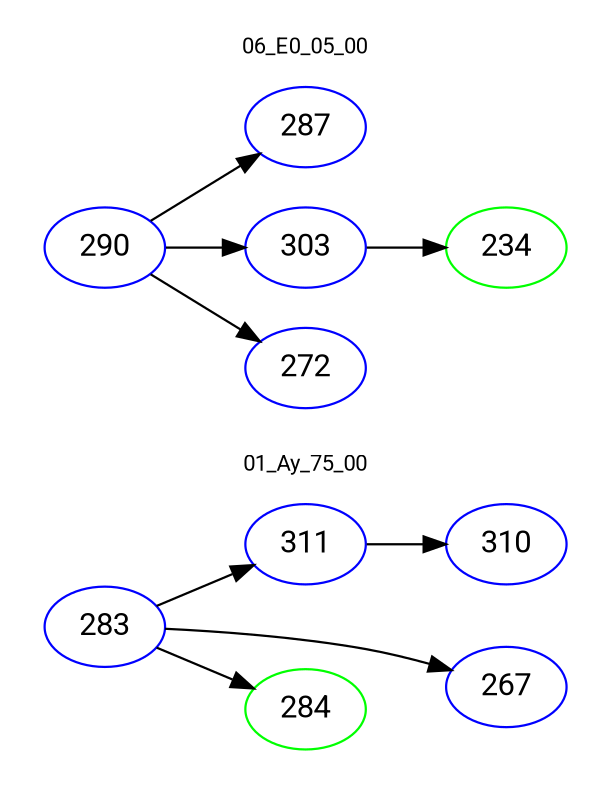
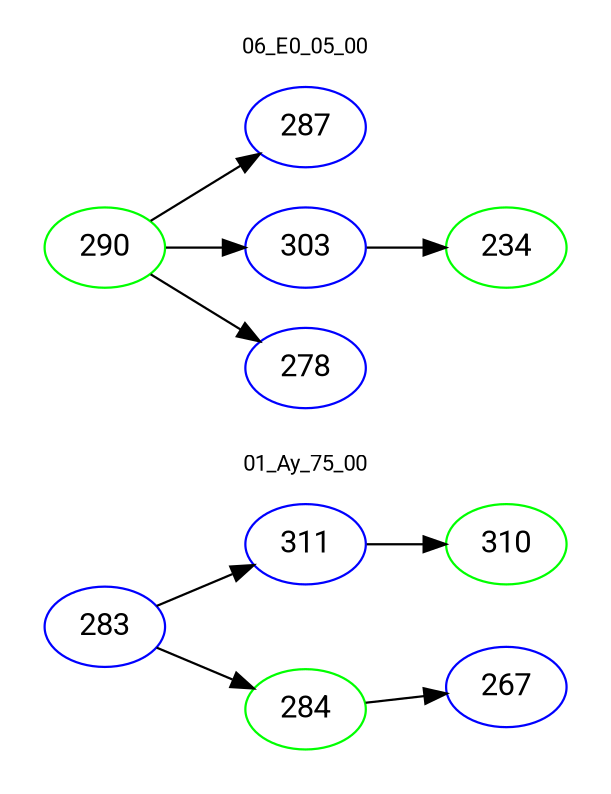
node "290": color blue -> green
node "272": label "272" -> "278"
node "310": color blue -> green
edge "283" -> "267": now "284" -> "267"
